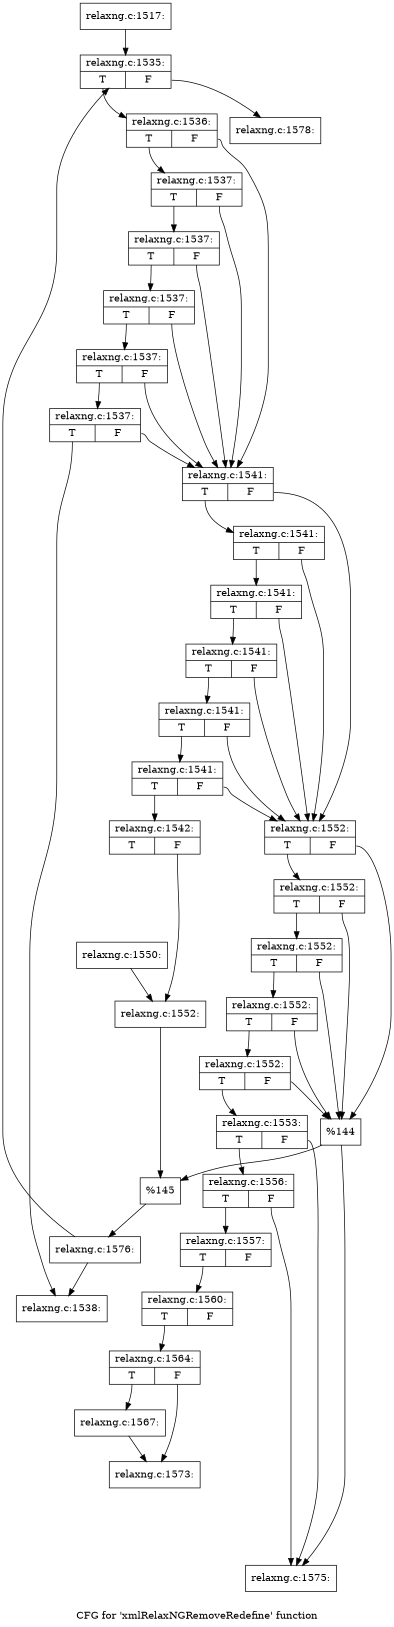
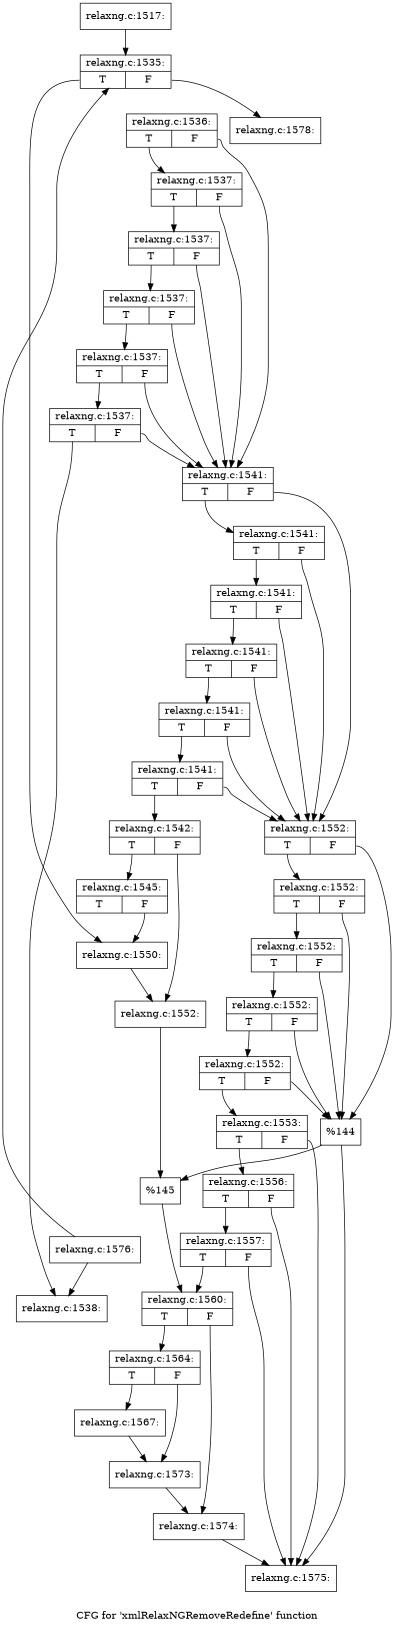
edge "relaxng.c:1535:" -> "relaxng.c:1536:": now "relaxng.c:1535:" -> "relaxng.c:1550:"
node "relaxng.c:1545:": added
edge "%145" -> "relaxng.c:1576:": now "%145" -> "relaxng.c:1560:"
edge "relaxng.c:1557:" -> "relaxng.c:1575:": added
node "relaxng.c:1574:": added
